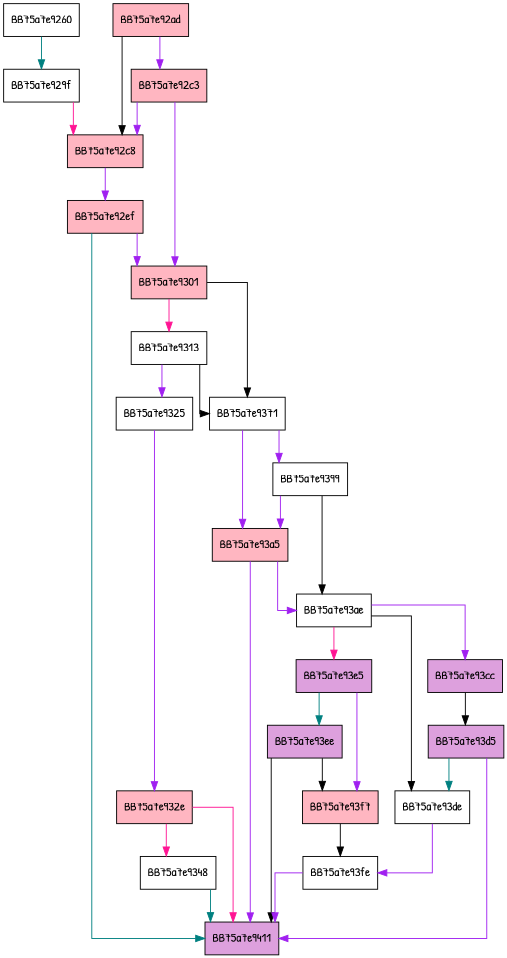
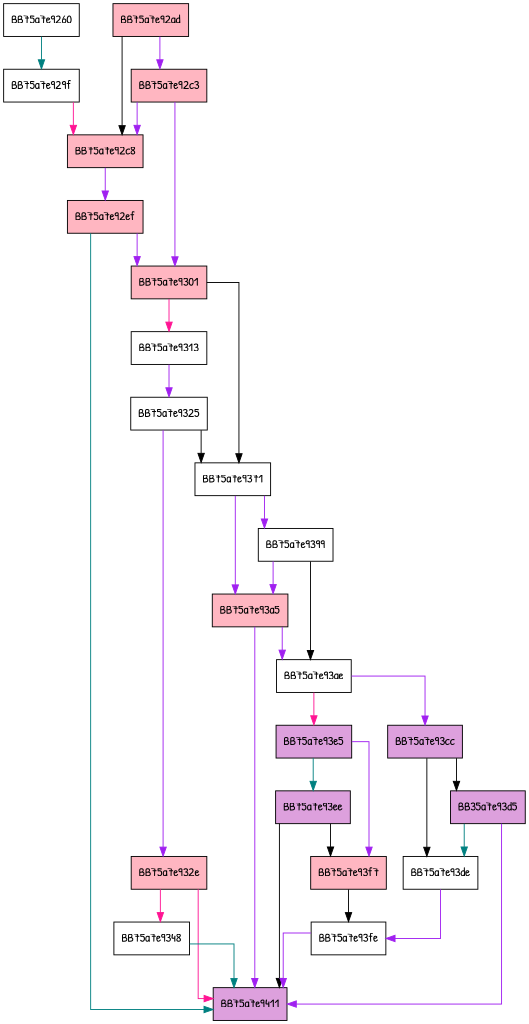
edge "BB75a7e9313" -> "BB75a7e9371": now "BB75a7e9325" -> "BB75a7e9371"
edge "BB75a7e93ae" -> "BB75a7e93de": now "BB75a7e93cc" -> "BB75a7e93de"
node "BB75a7e93d5": label "BB75a7e93d5" -> "BB35a7e93d5"
